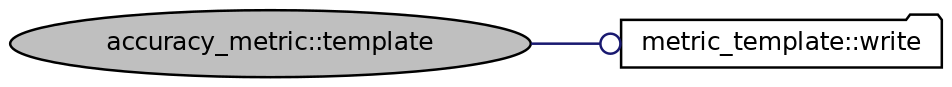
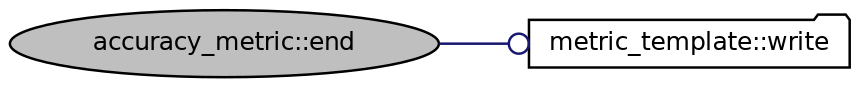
node "accuracy_metric::template": label "accuracy_metric::template" -> "accuracy_metric::end"
